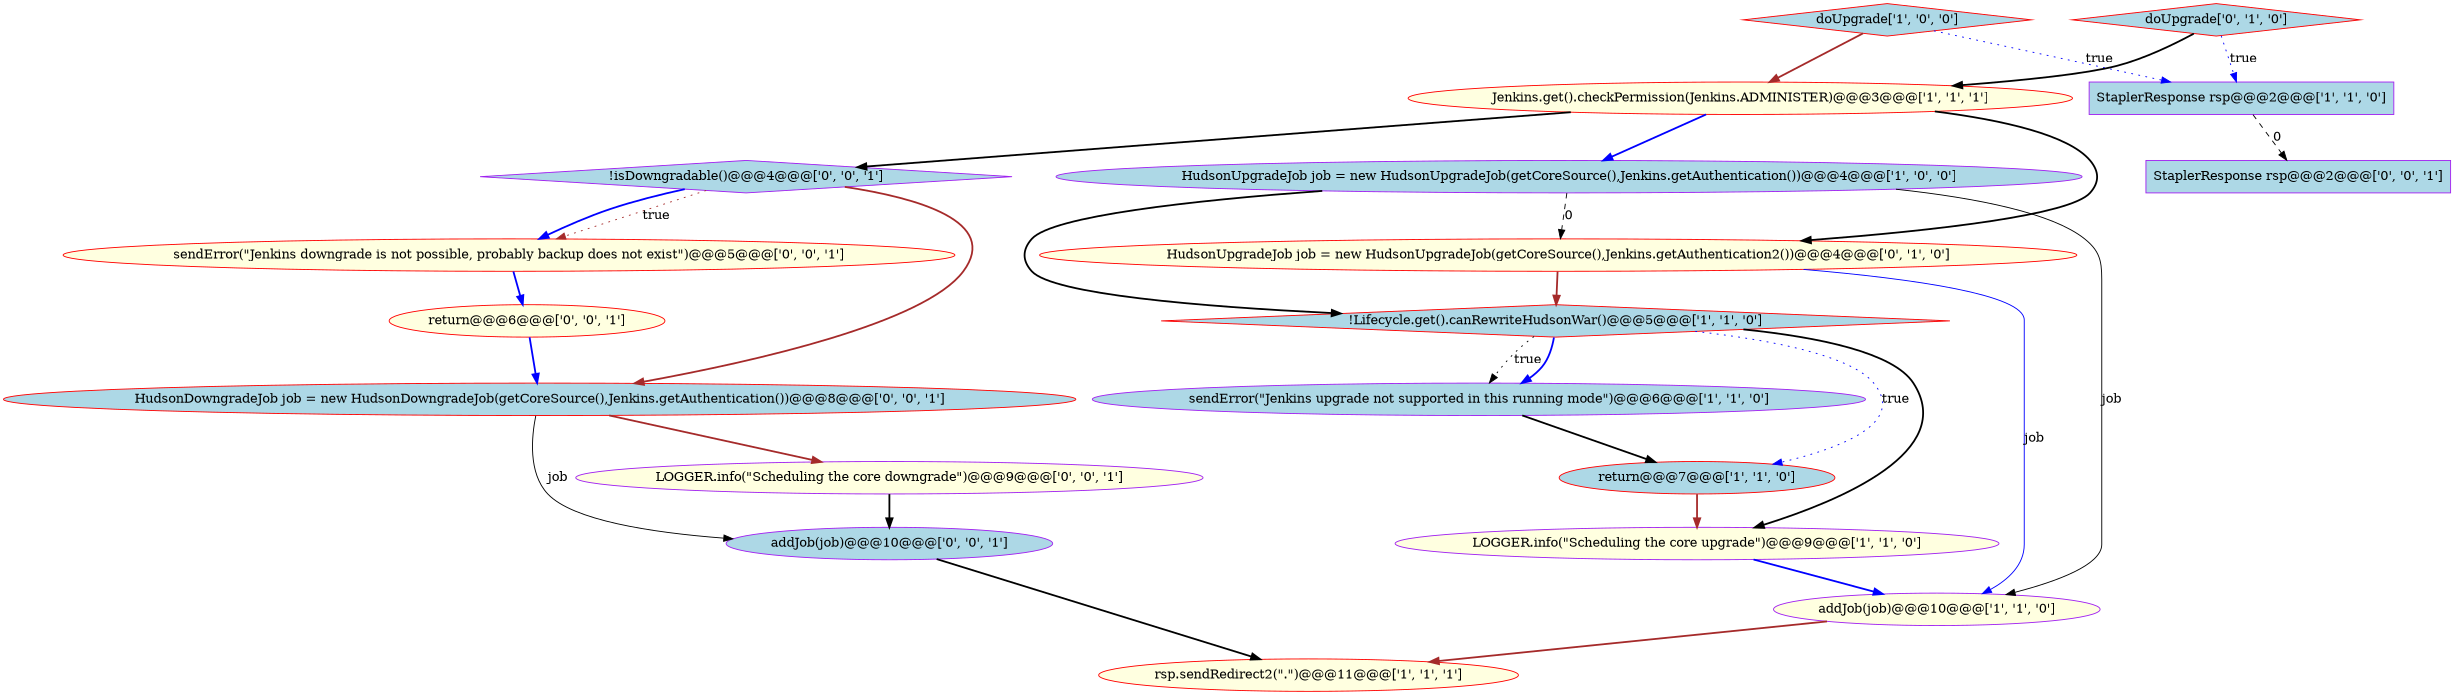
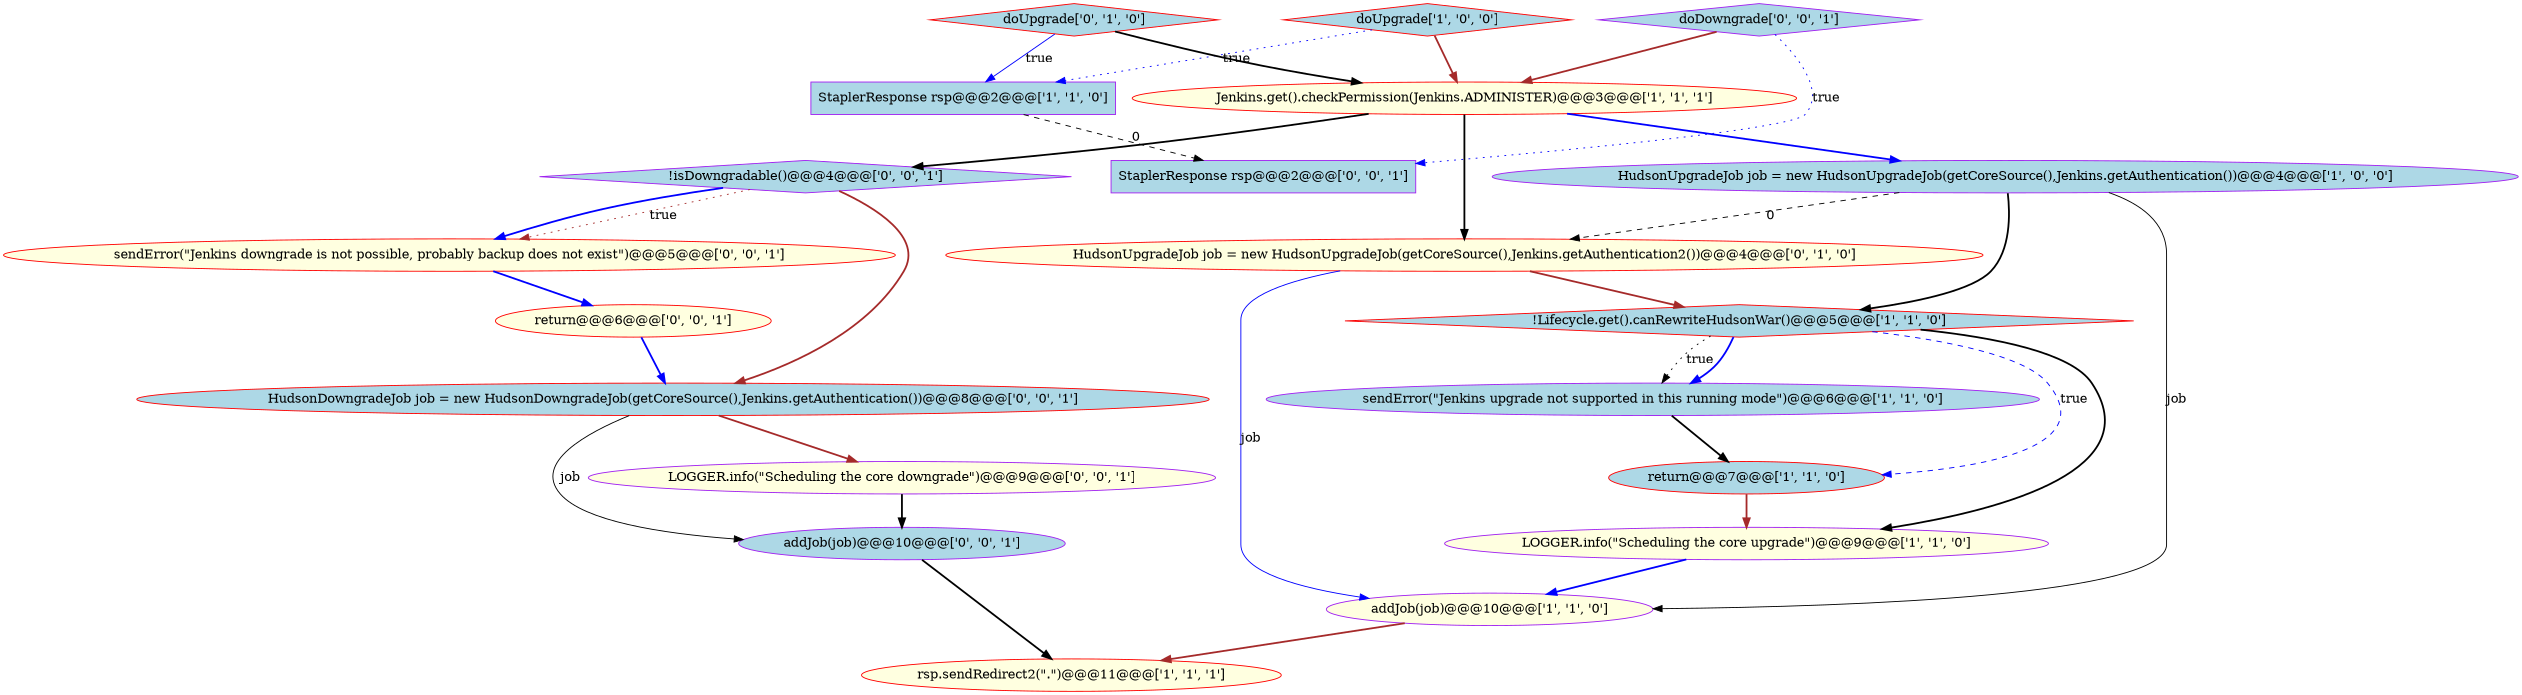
node "doDowngrade['0', '0', '1']": added
edge "doUpgrade['0', '1', '0']" -> "StaplerResponse rsp@@@2@@@['1', '1', '0']": style dotted -> solid
edge "!Lifecycle.get().canRewriteHudsonWar()@@@5@@@['1', '1', '0']" -> "return@@@7@@@['1', '1', '0']": style dotted -> dashed
